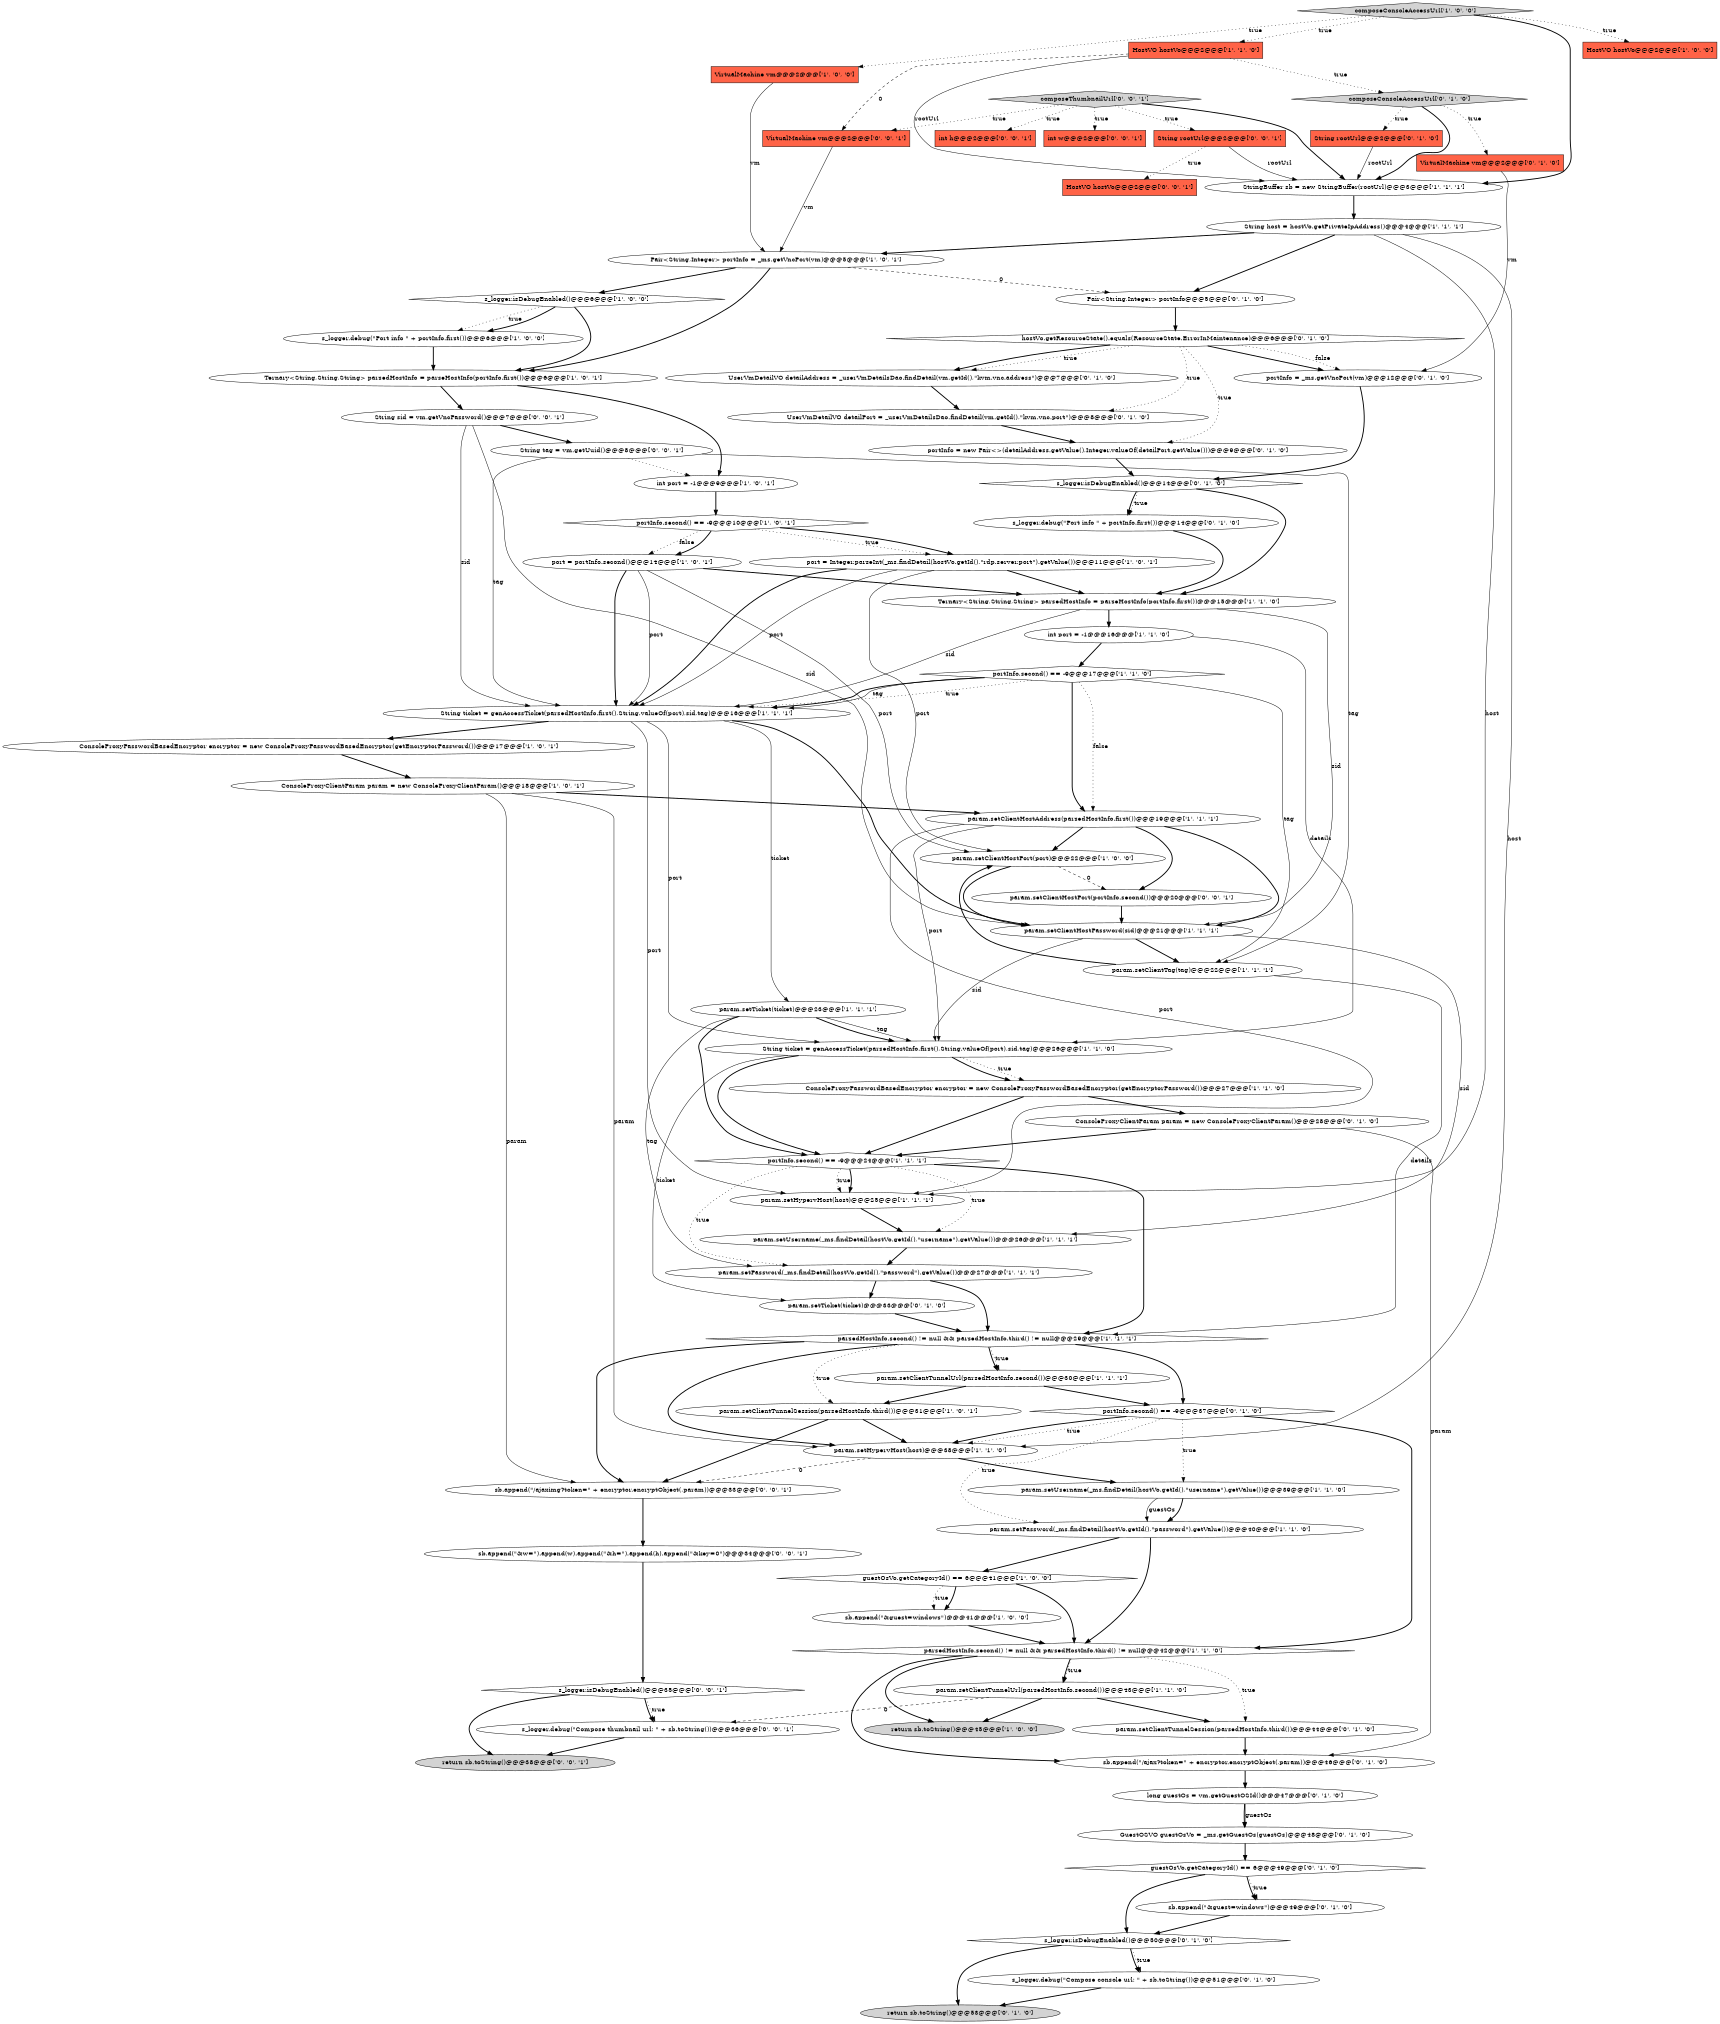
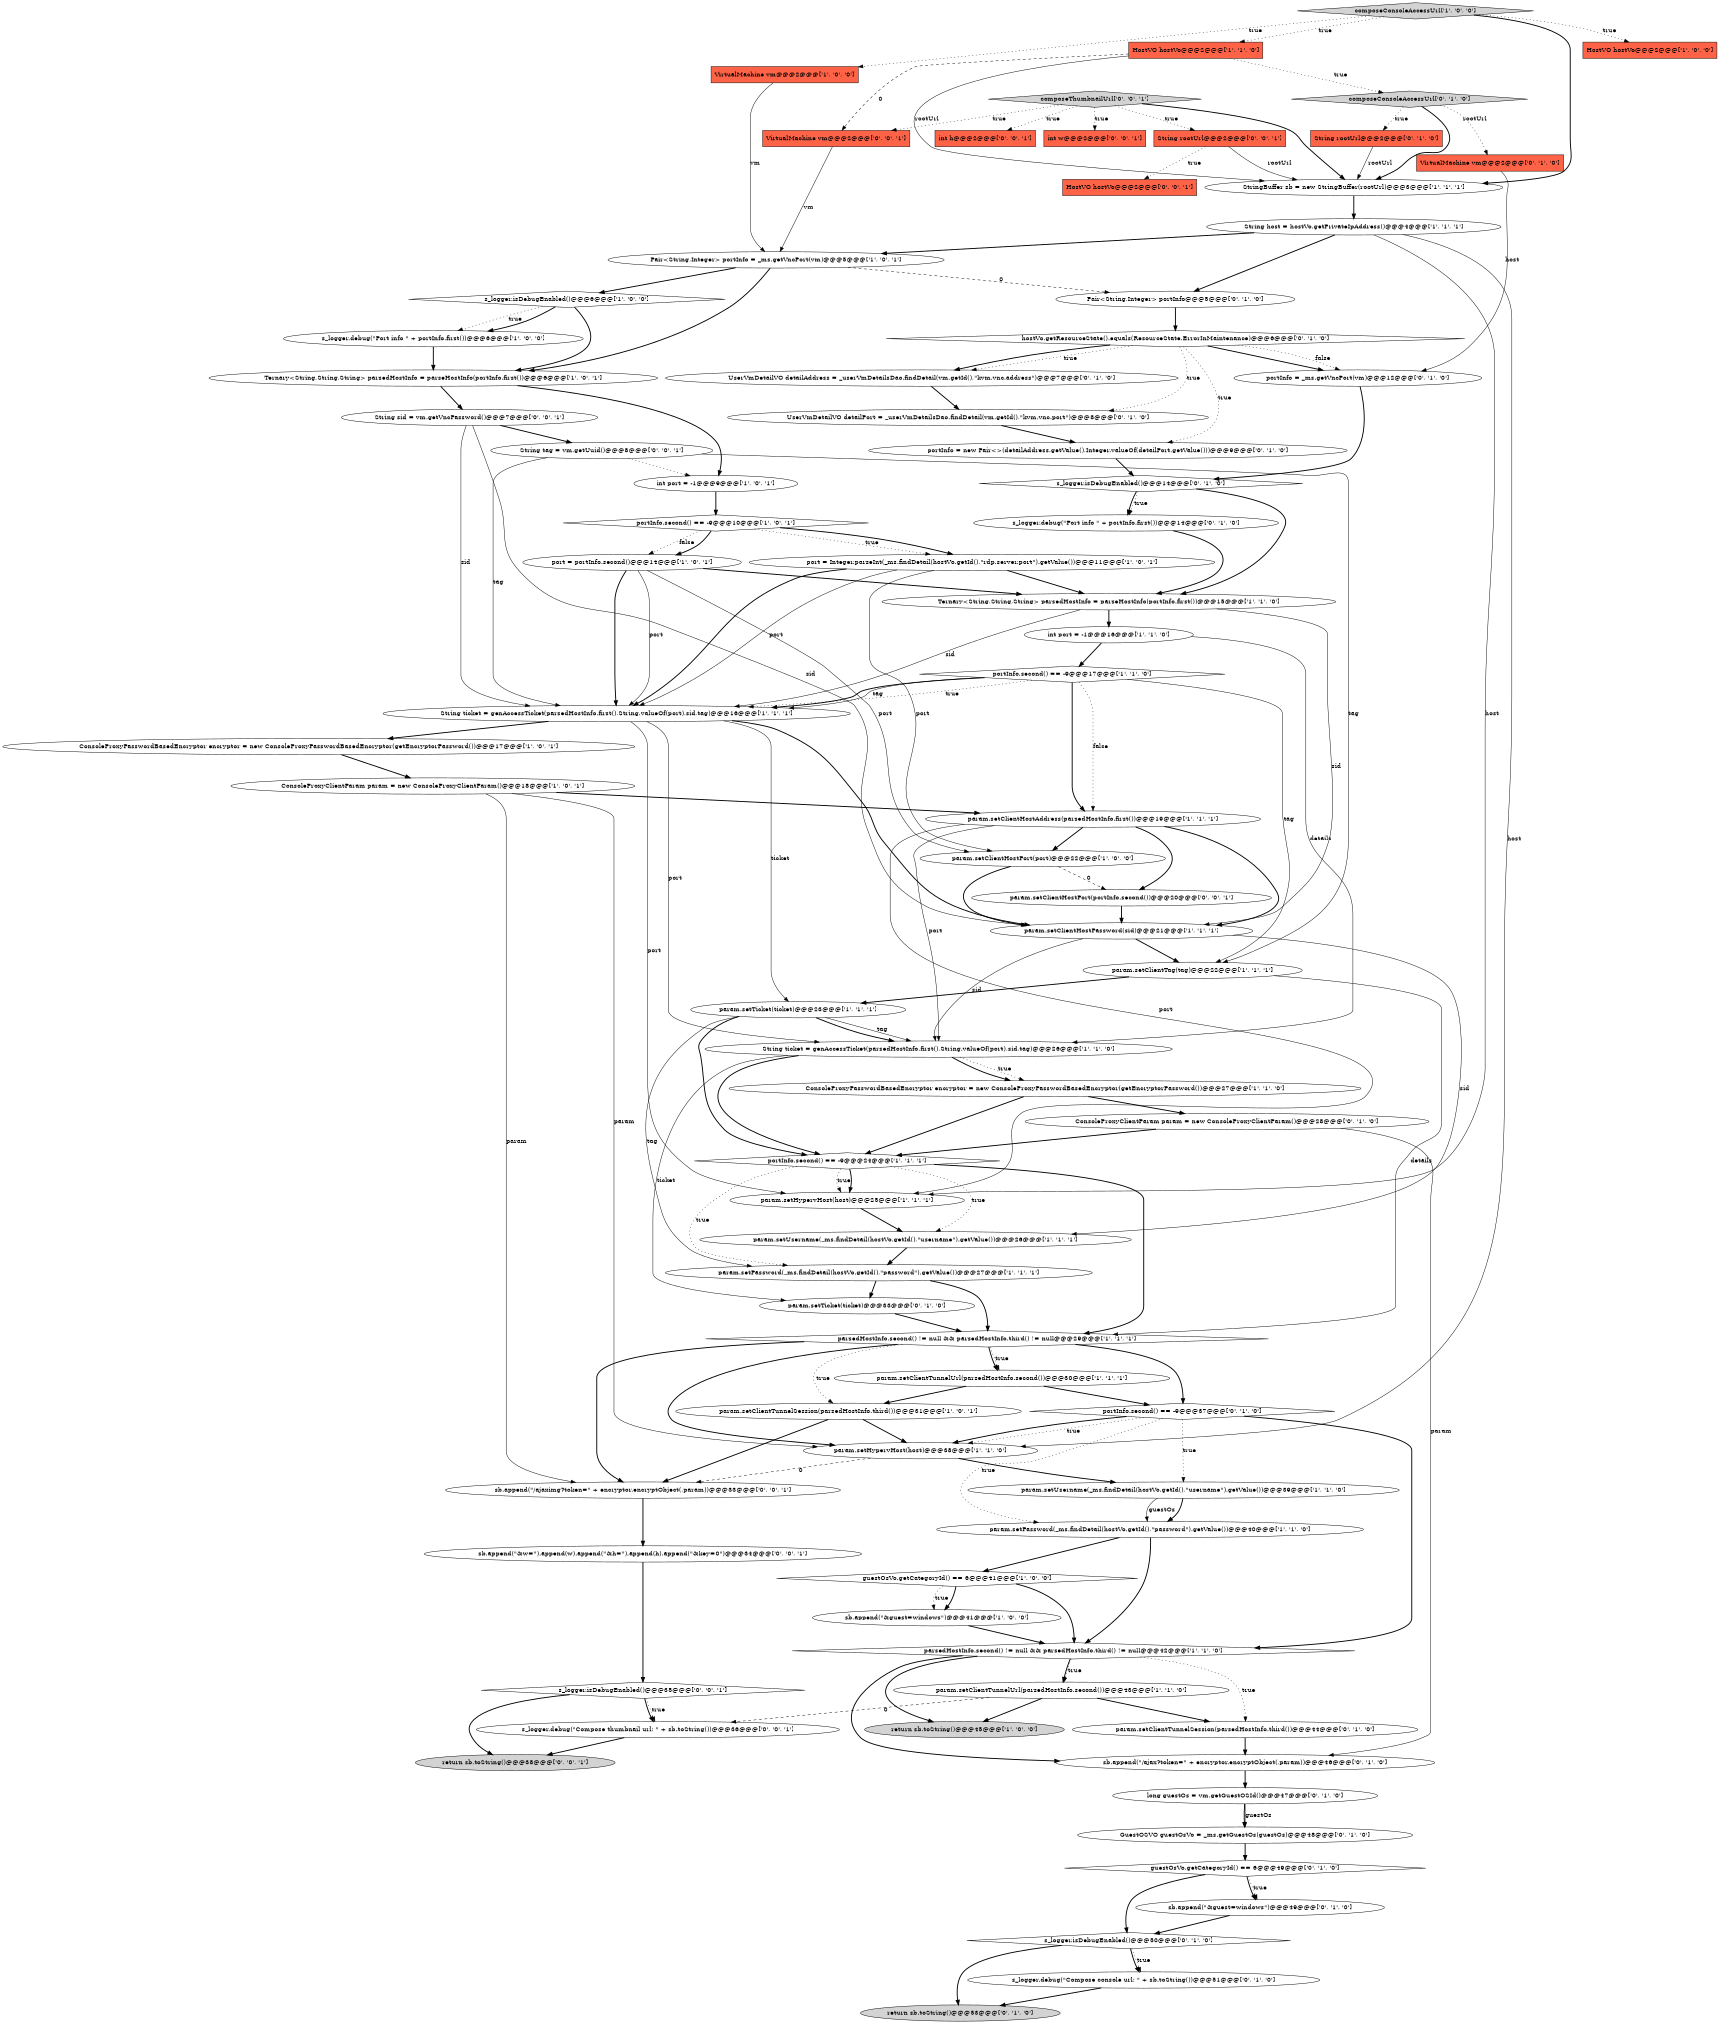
edge "composeConsoleAccessUrl['0', '1', '0']" -> "VirtualMachine vm@@@2@@@['0', '1', '0']": label "true" -> "rootUrl"
edge "VirtualMachine vm@@@2@@@['0', '1', '0']" -> "portInfo = _ms.getVncPort(vm)@@@12@@@['0', '1', '0']": label "vm" -> "host"
edge "param.setClientTag(tag)@@@22@@@['1', '1', '1']" -> "param.setClientHostPort(port)@@@22@@@['1', '0', '0']": now "param.setClientTag(tag)@@@22@@@['1', '1', '1']" -> "param.setTicket(ticket)@@@23@@@['1', '1', '1']"
